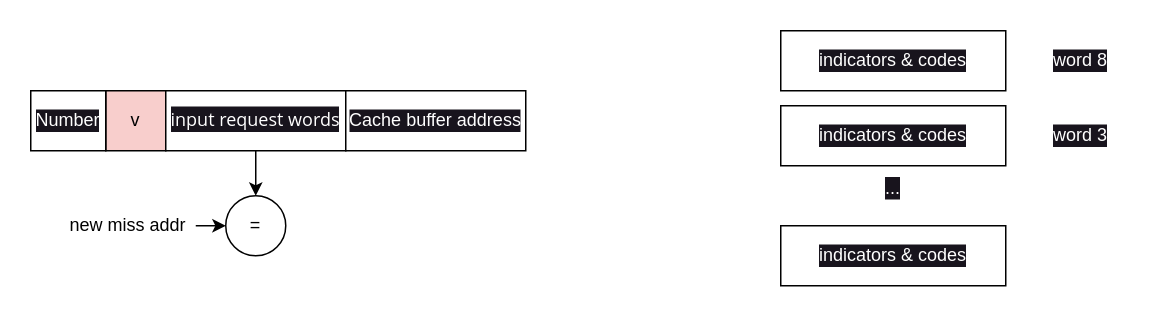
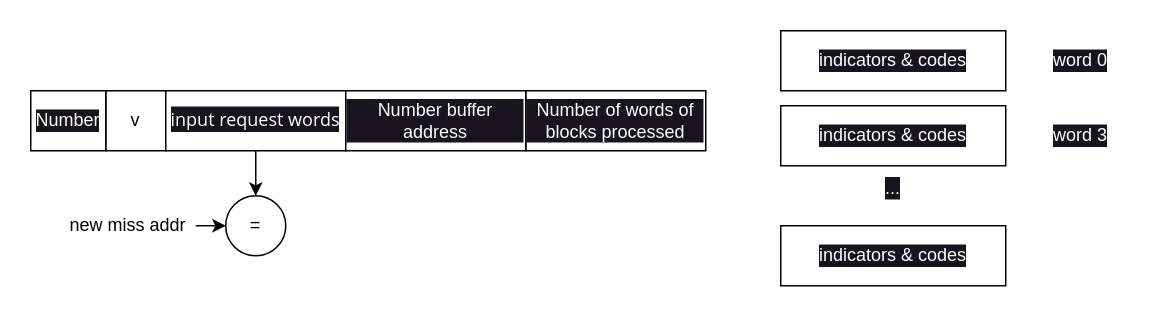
node "word 8": label "word 8" -> "word 0"
node "v": fillcolor #f8cecc -> #ffffff
node "Cache buffer address": label "Cache buffer address" -> "Number buffer address"
node "Number of words of blocks processed": added
